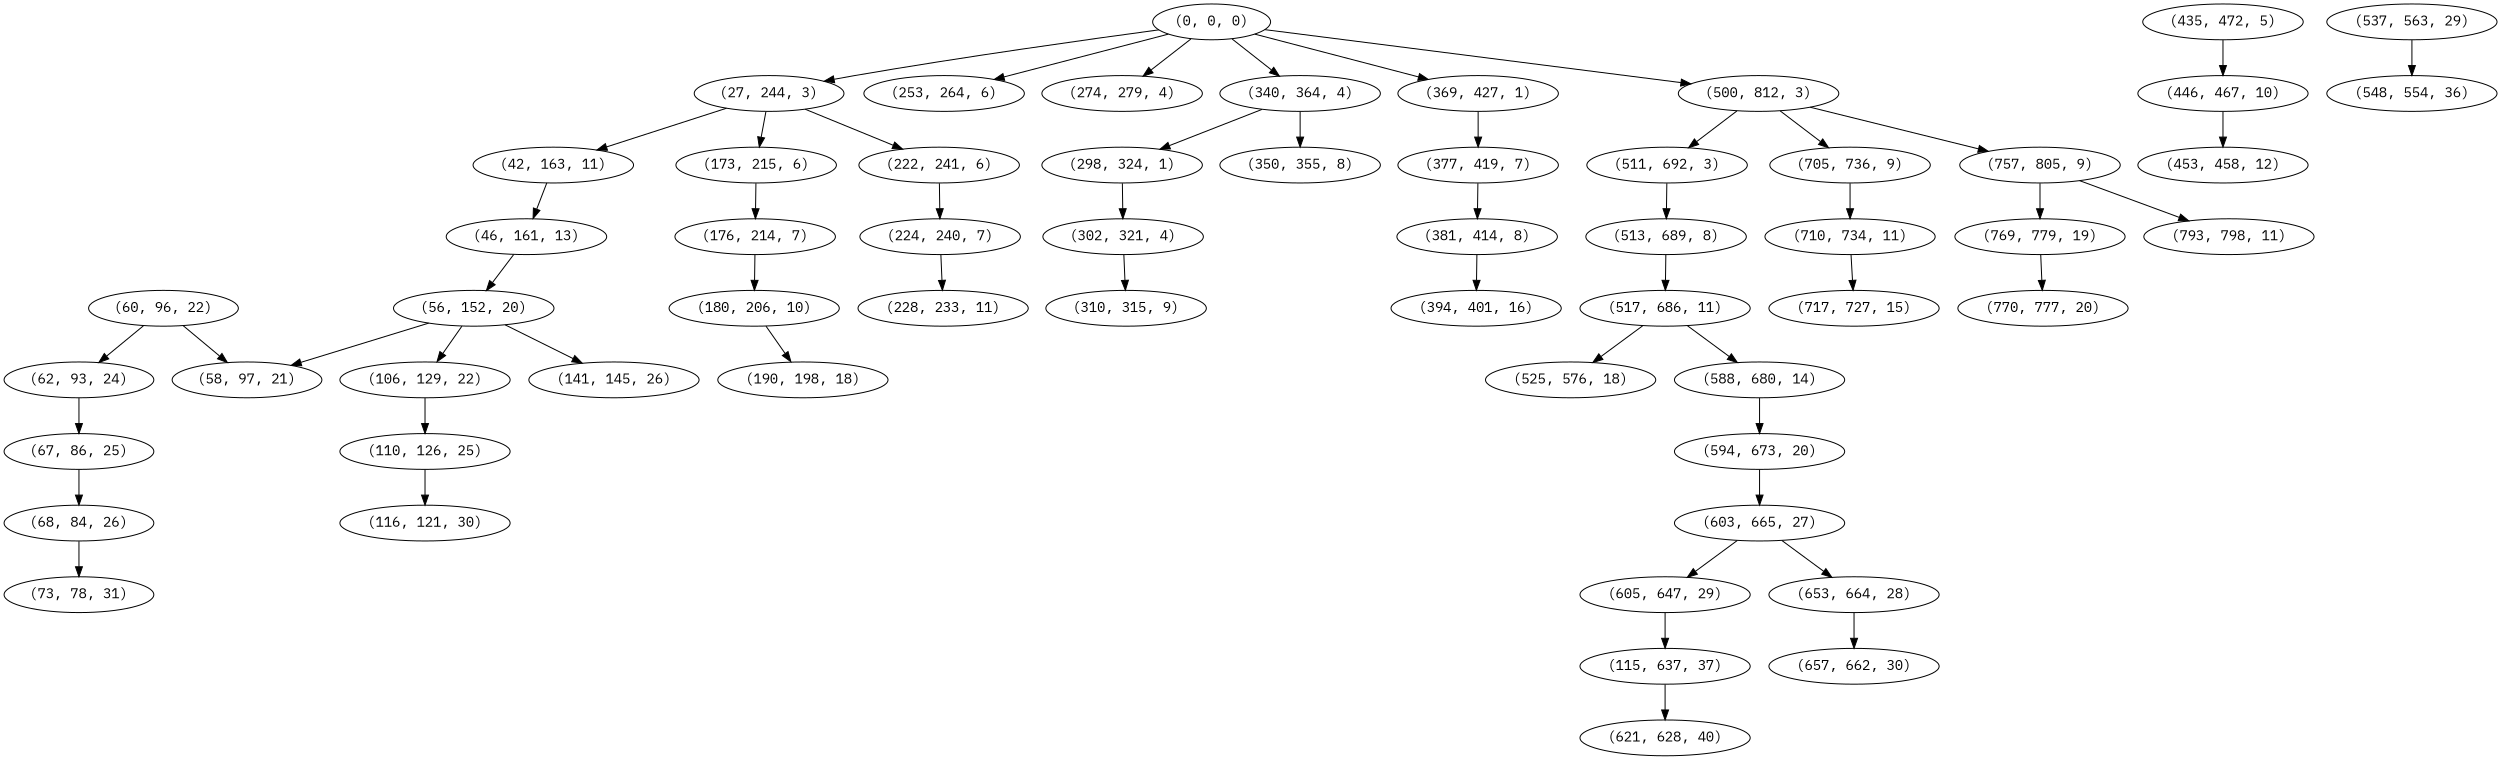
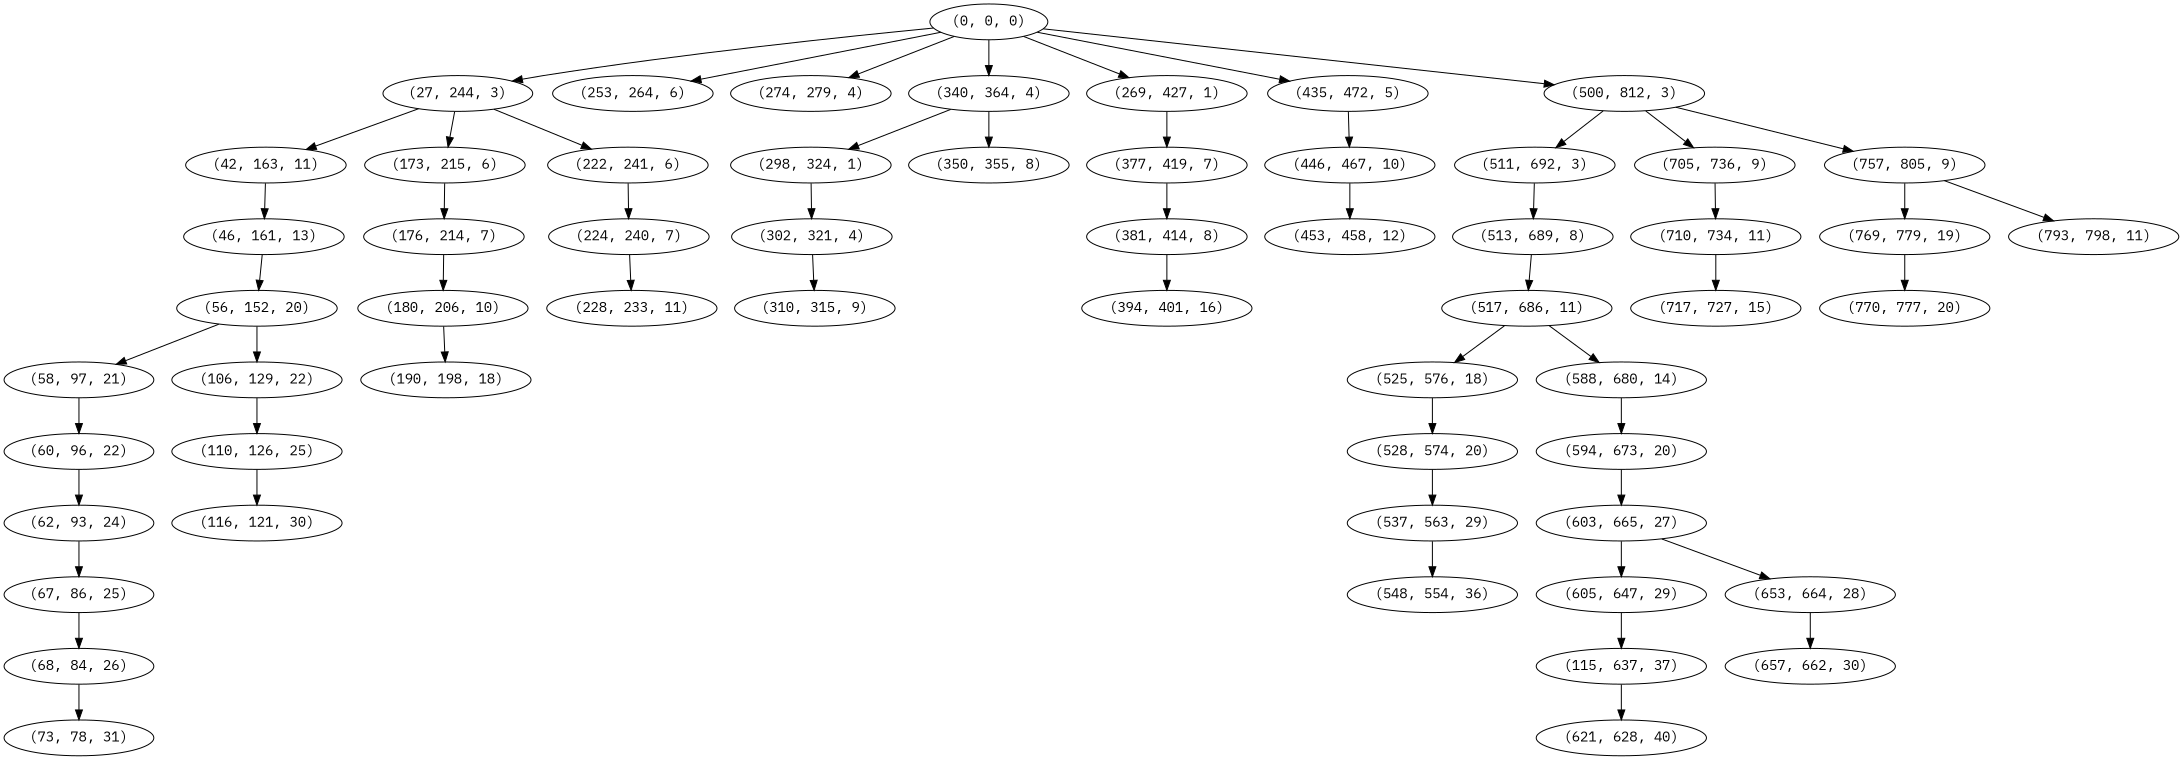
edge "(0, 0, 0)" -> "(435, 472, 5)": added
node "(369, 427, 1)": label "(369, 427, 1)" -> "(269, 427, 1)"
edge "(60, 96, 22)" -> "(58, 97, 21)": reversed
node "(141, 145, 26)": removed
node "(528, 574, 20)": added
